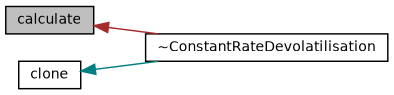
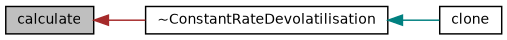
edge "~ConstantRateDevolatilisation" -> "clone": reversed
